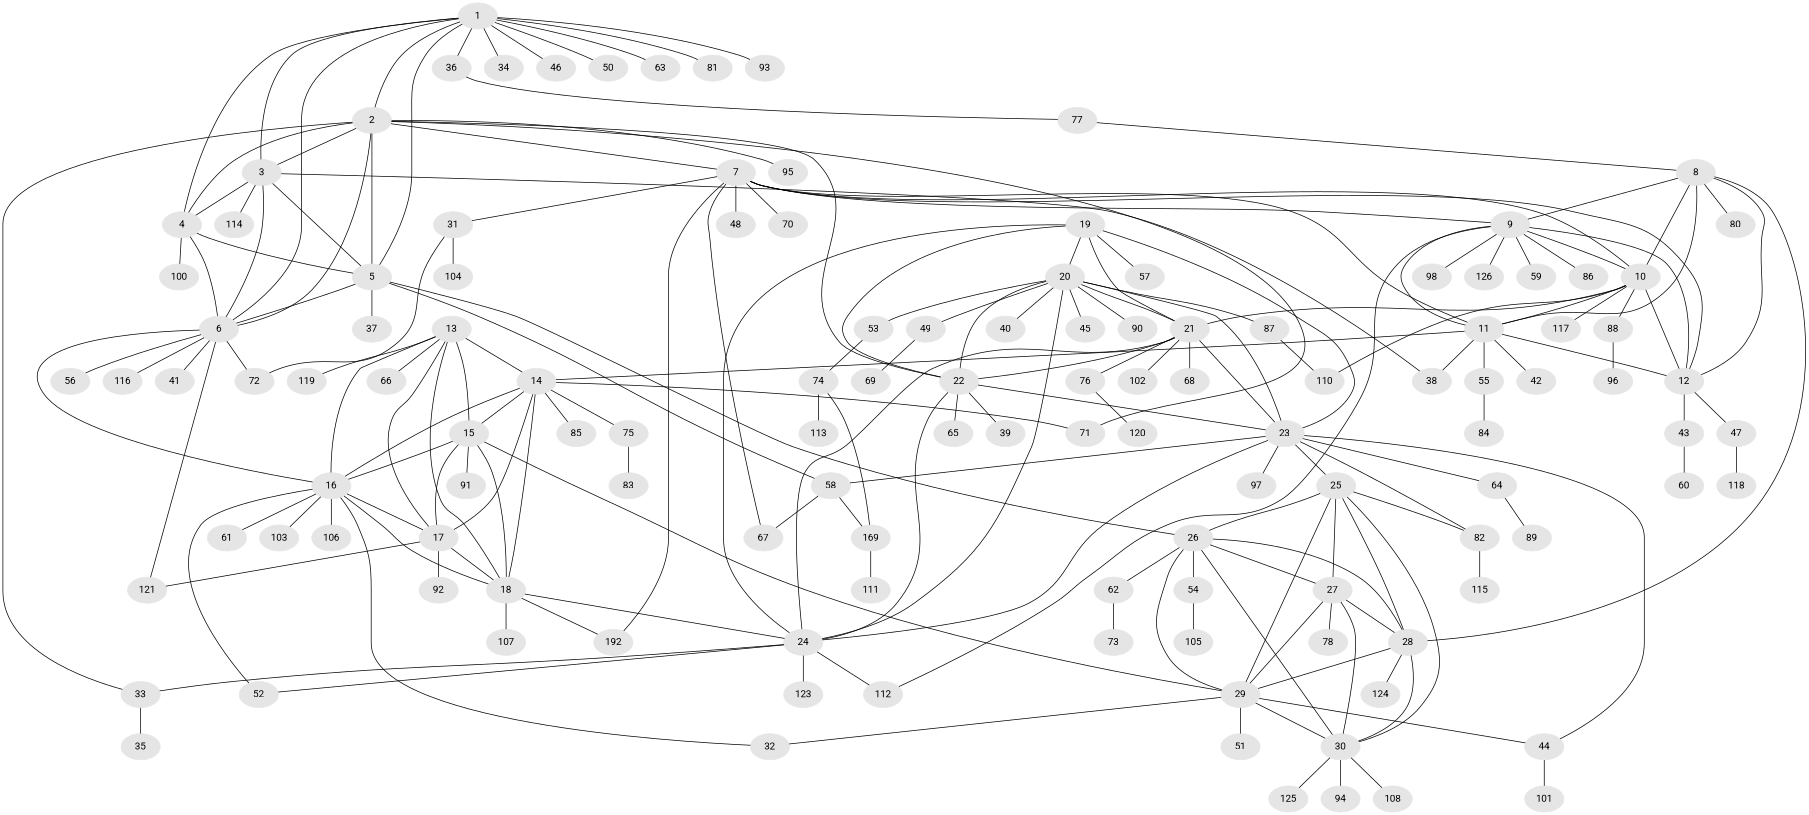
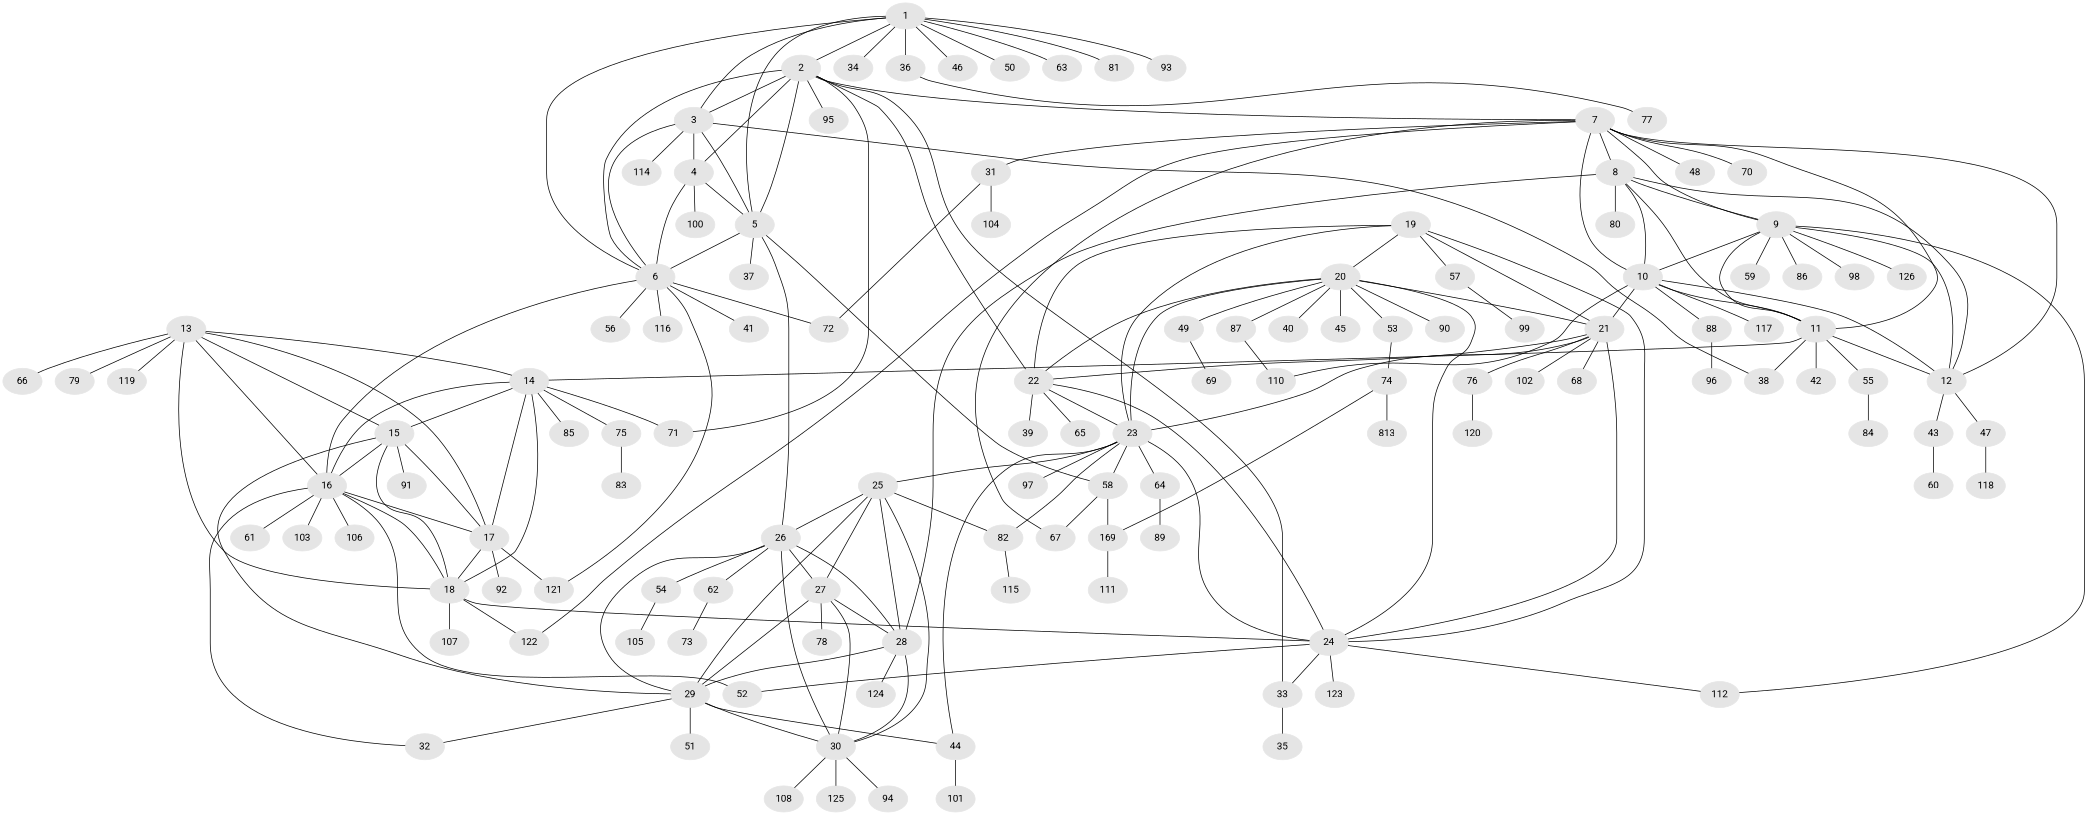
edge "1" -- "4": removed
edge "77" -- "8": now "7" -- "8"
node "99": added
node "79": added
node "113": label "113" -> "813"
node "192": label "192" -> "122"
